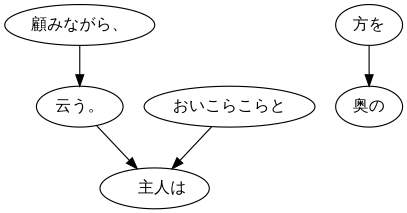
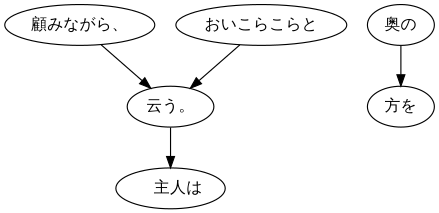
edge "方を" -> "奥の": reversed
edge "おいこらこらと" -> "主人は": now "おいこらこらと" -> "云う。"
